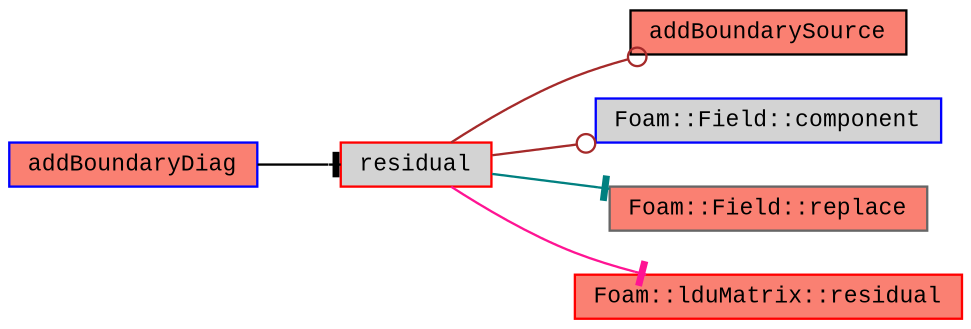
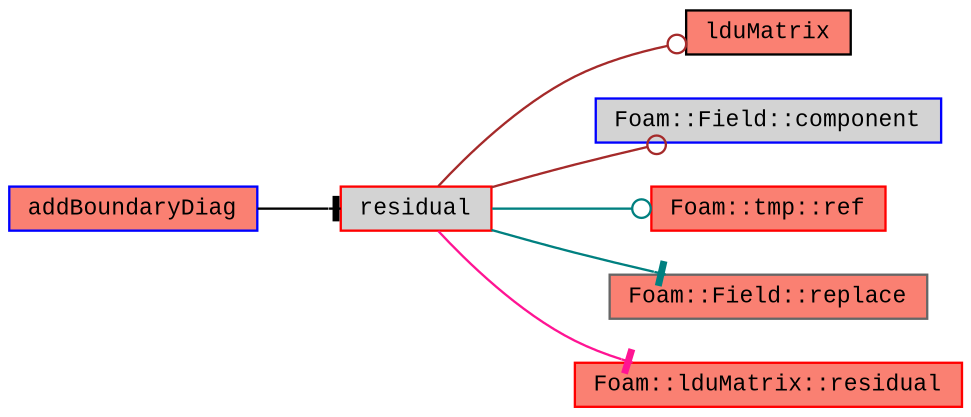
node "addBoundarySource": label "addBoundarySource" -> "lduMatrix"
node "Foam::tmp::ref": added
